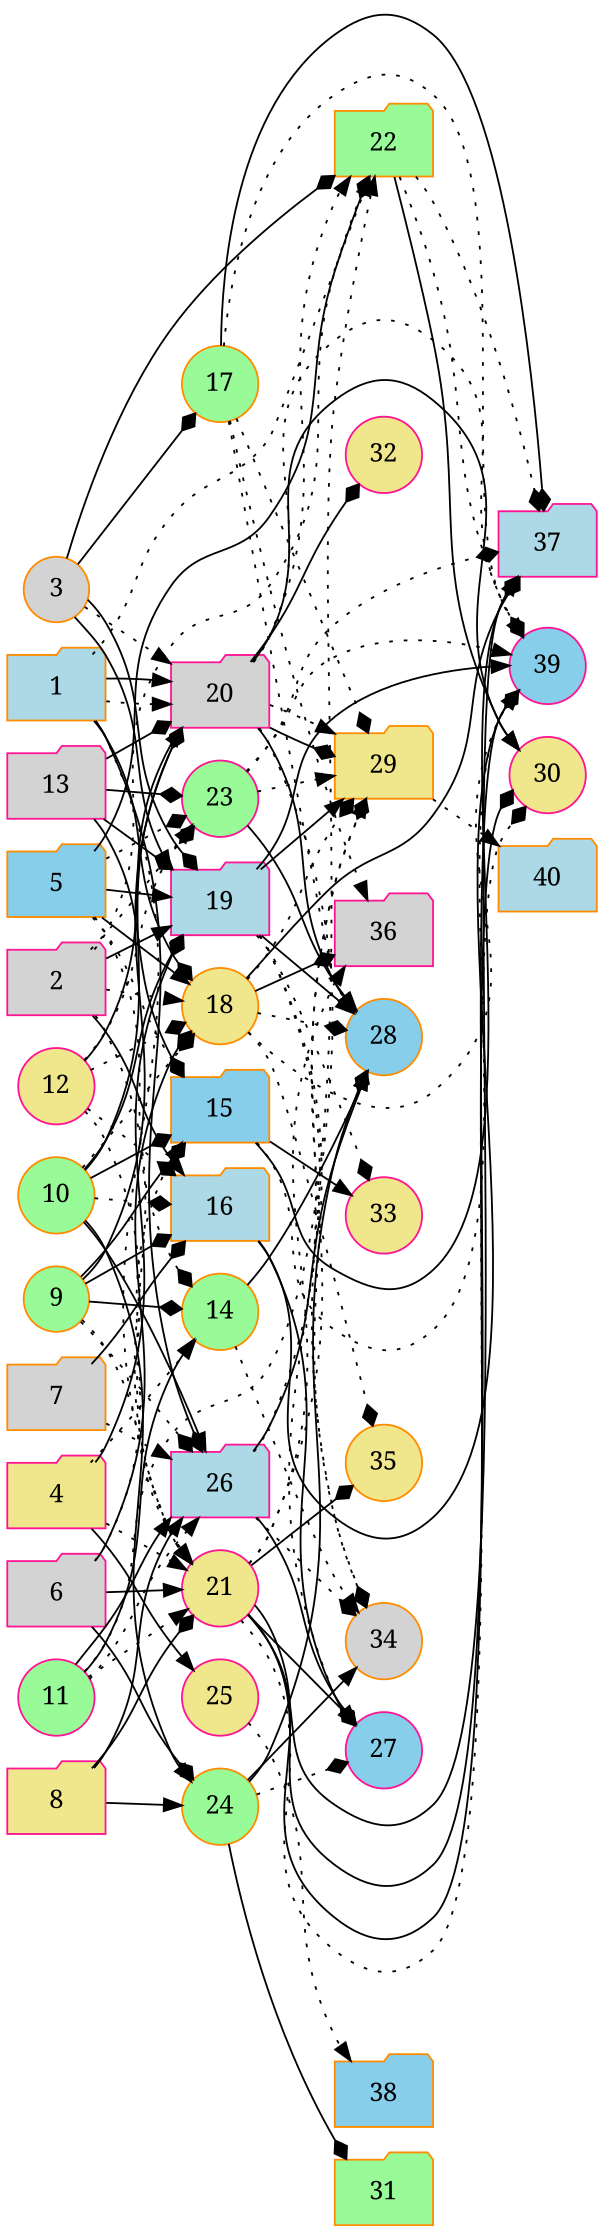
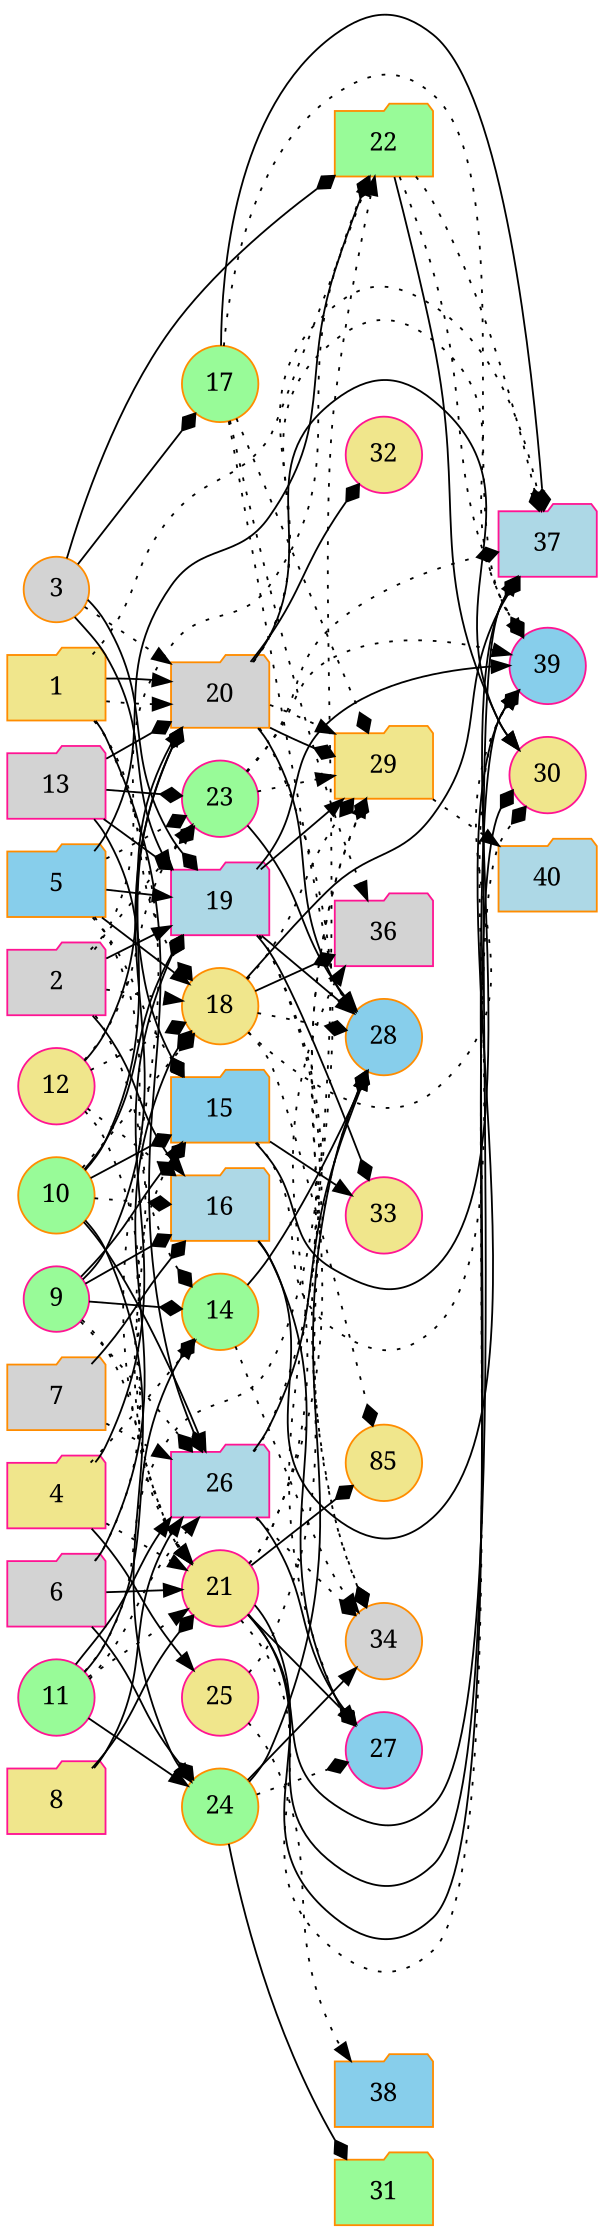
edge "20" -> "22": now "20" -> "37"
node "1": fillcolor lightblue -> khaki
node "20": color deeppink -> darkorange
edge "1" -> "18": style solid -> dotted
edge "19" -> "33": style dotted -> solid
node "9": color darkorange -> deeppink
edge "25" -> "28": added
node "35": label "35" -> "85"
edge "11" -> "14": arrowhead normal -> diamond
edge "8" -> "24": now "11" -> "24"
